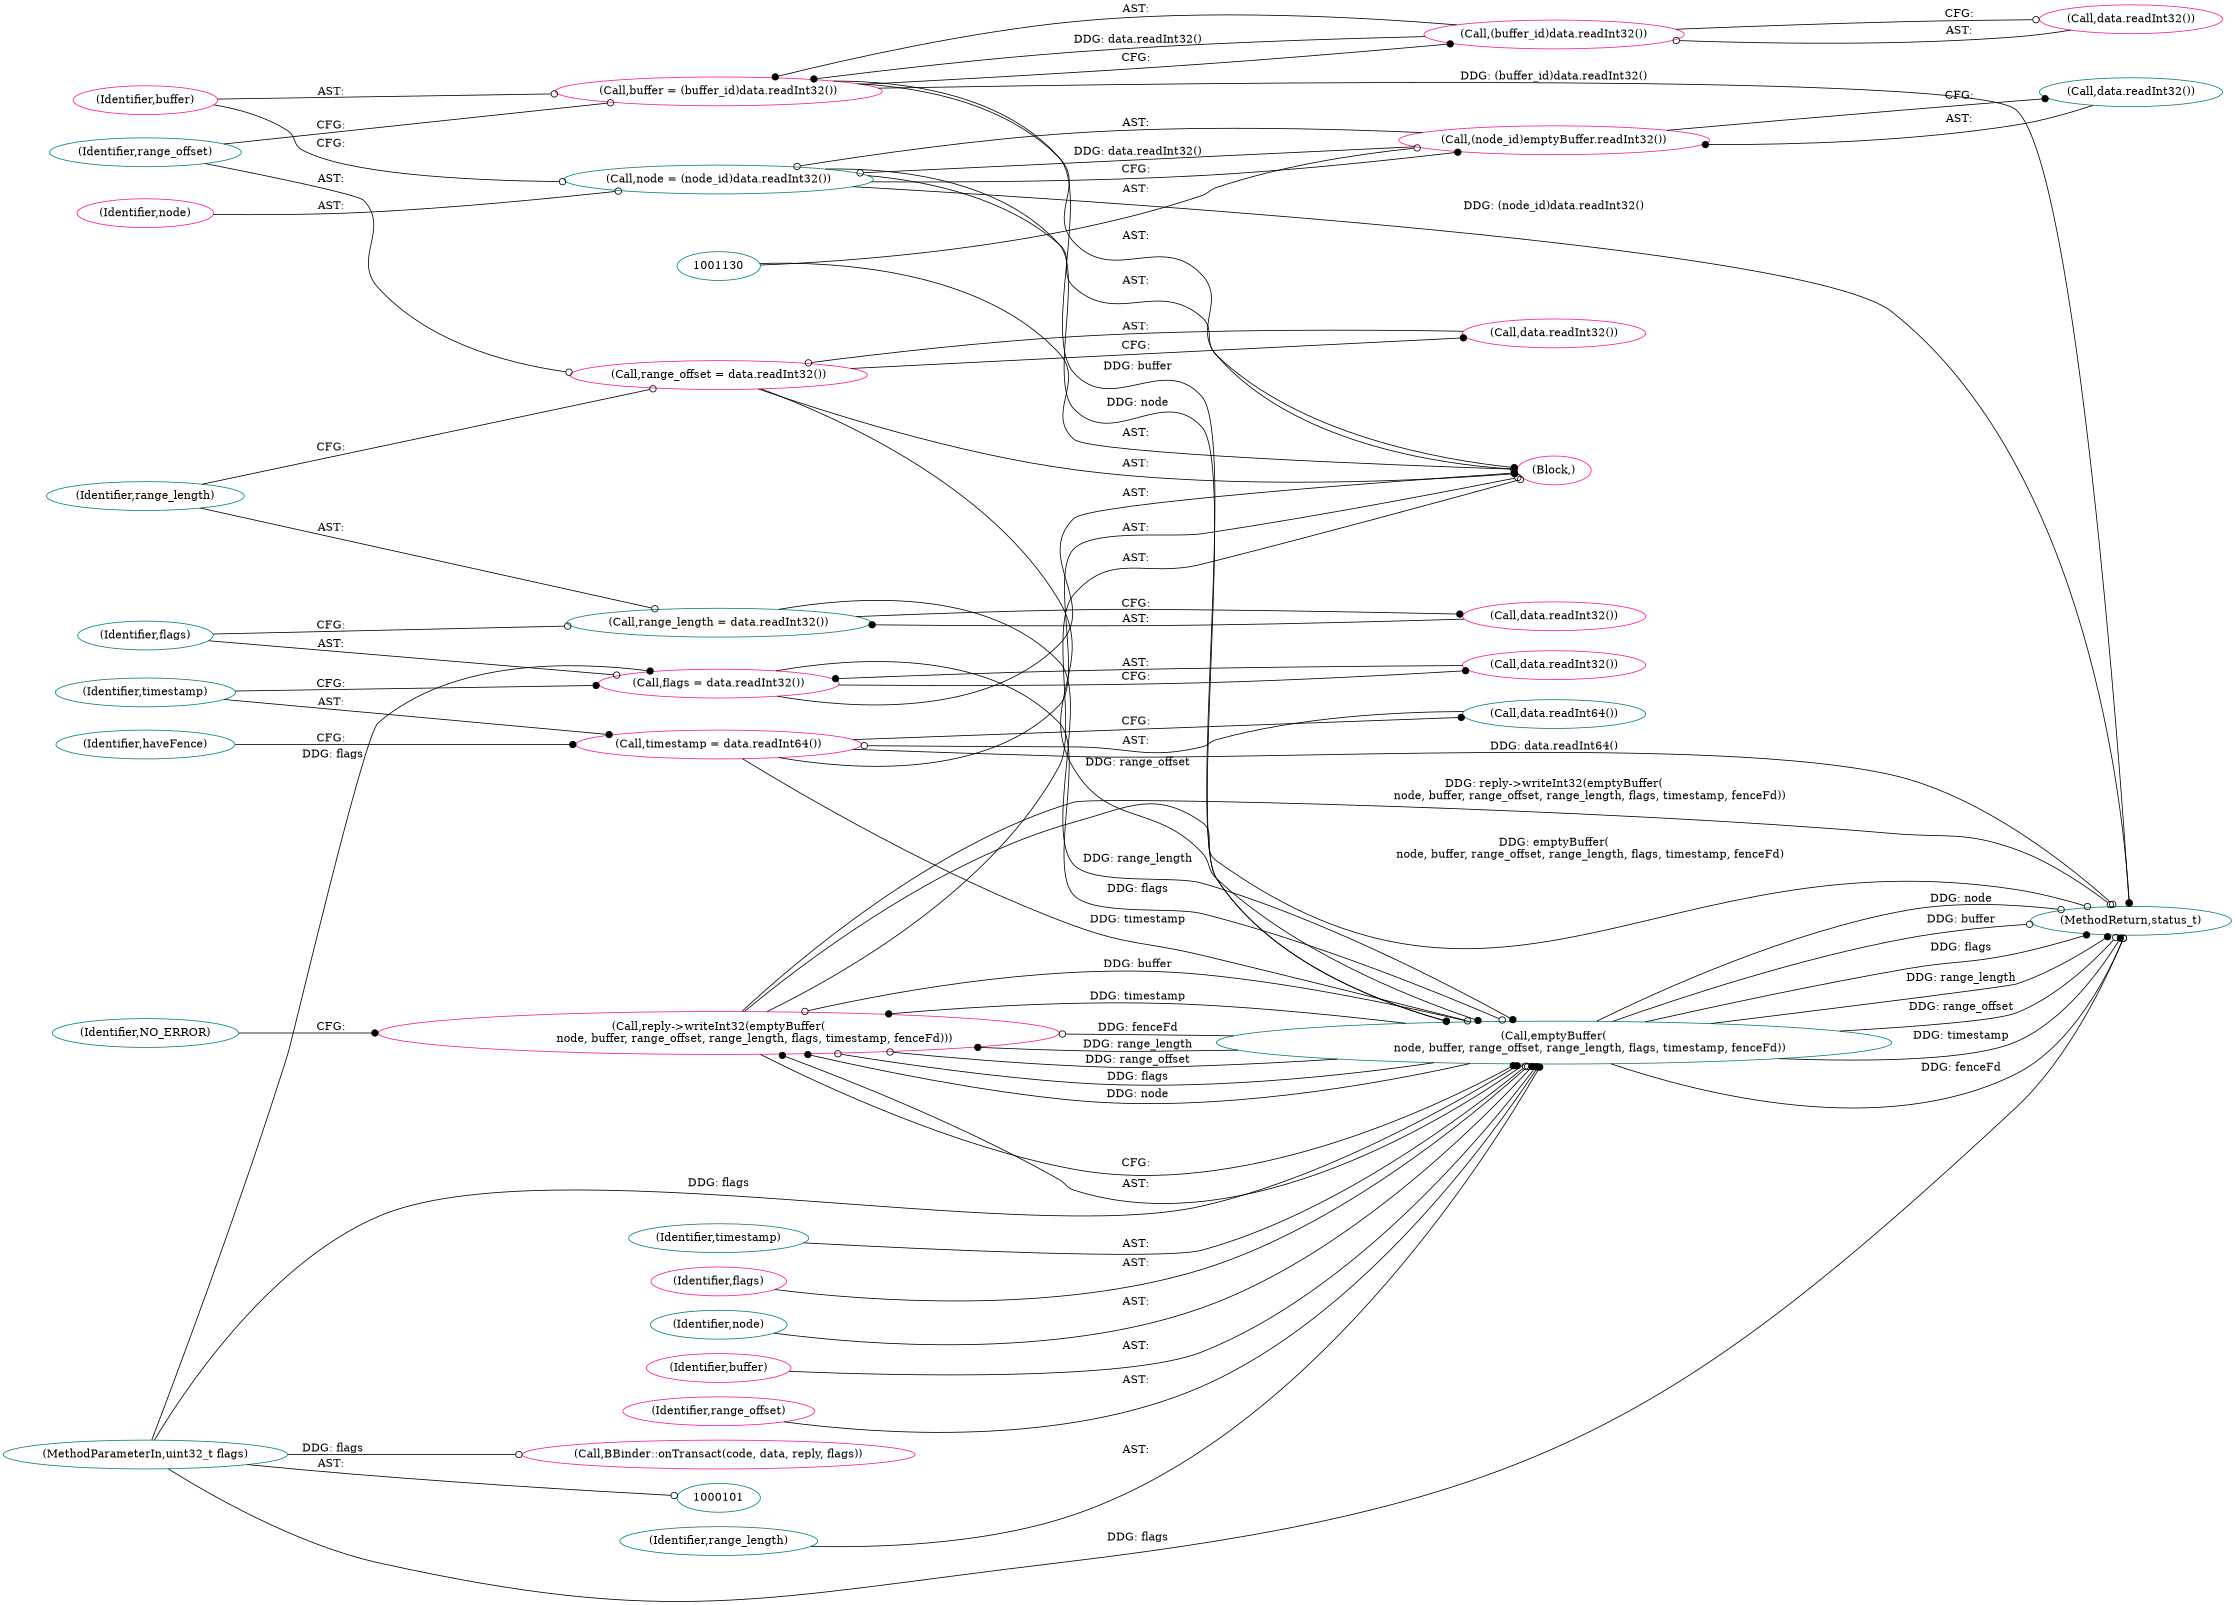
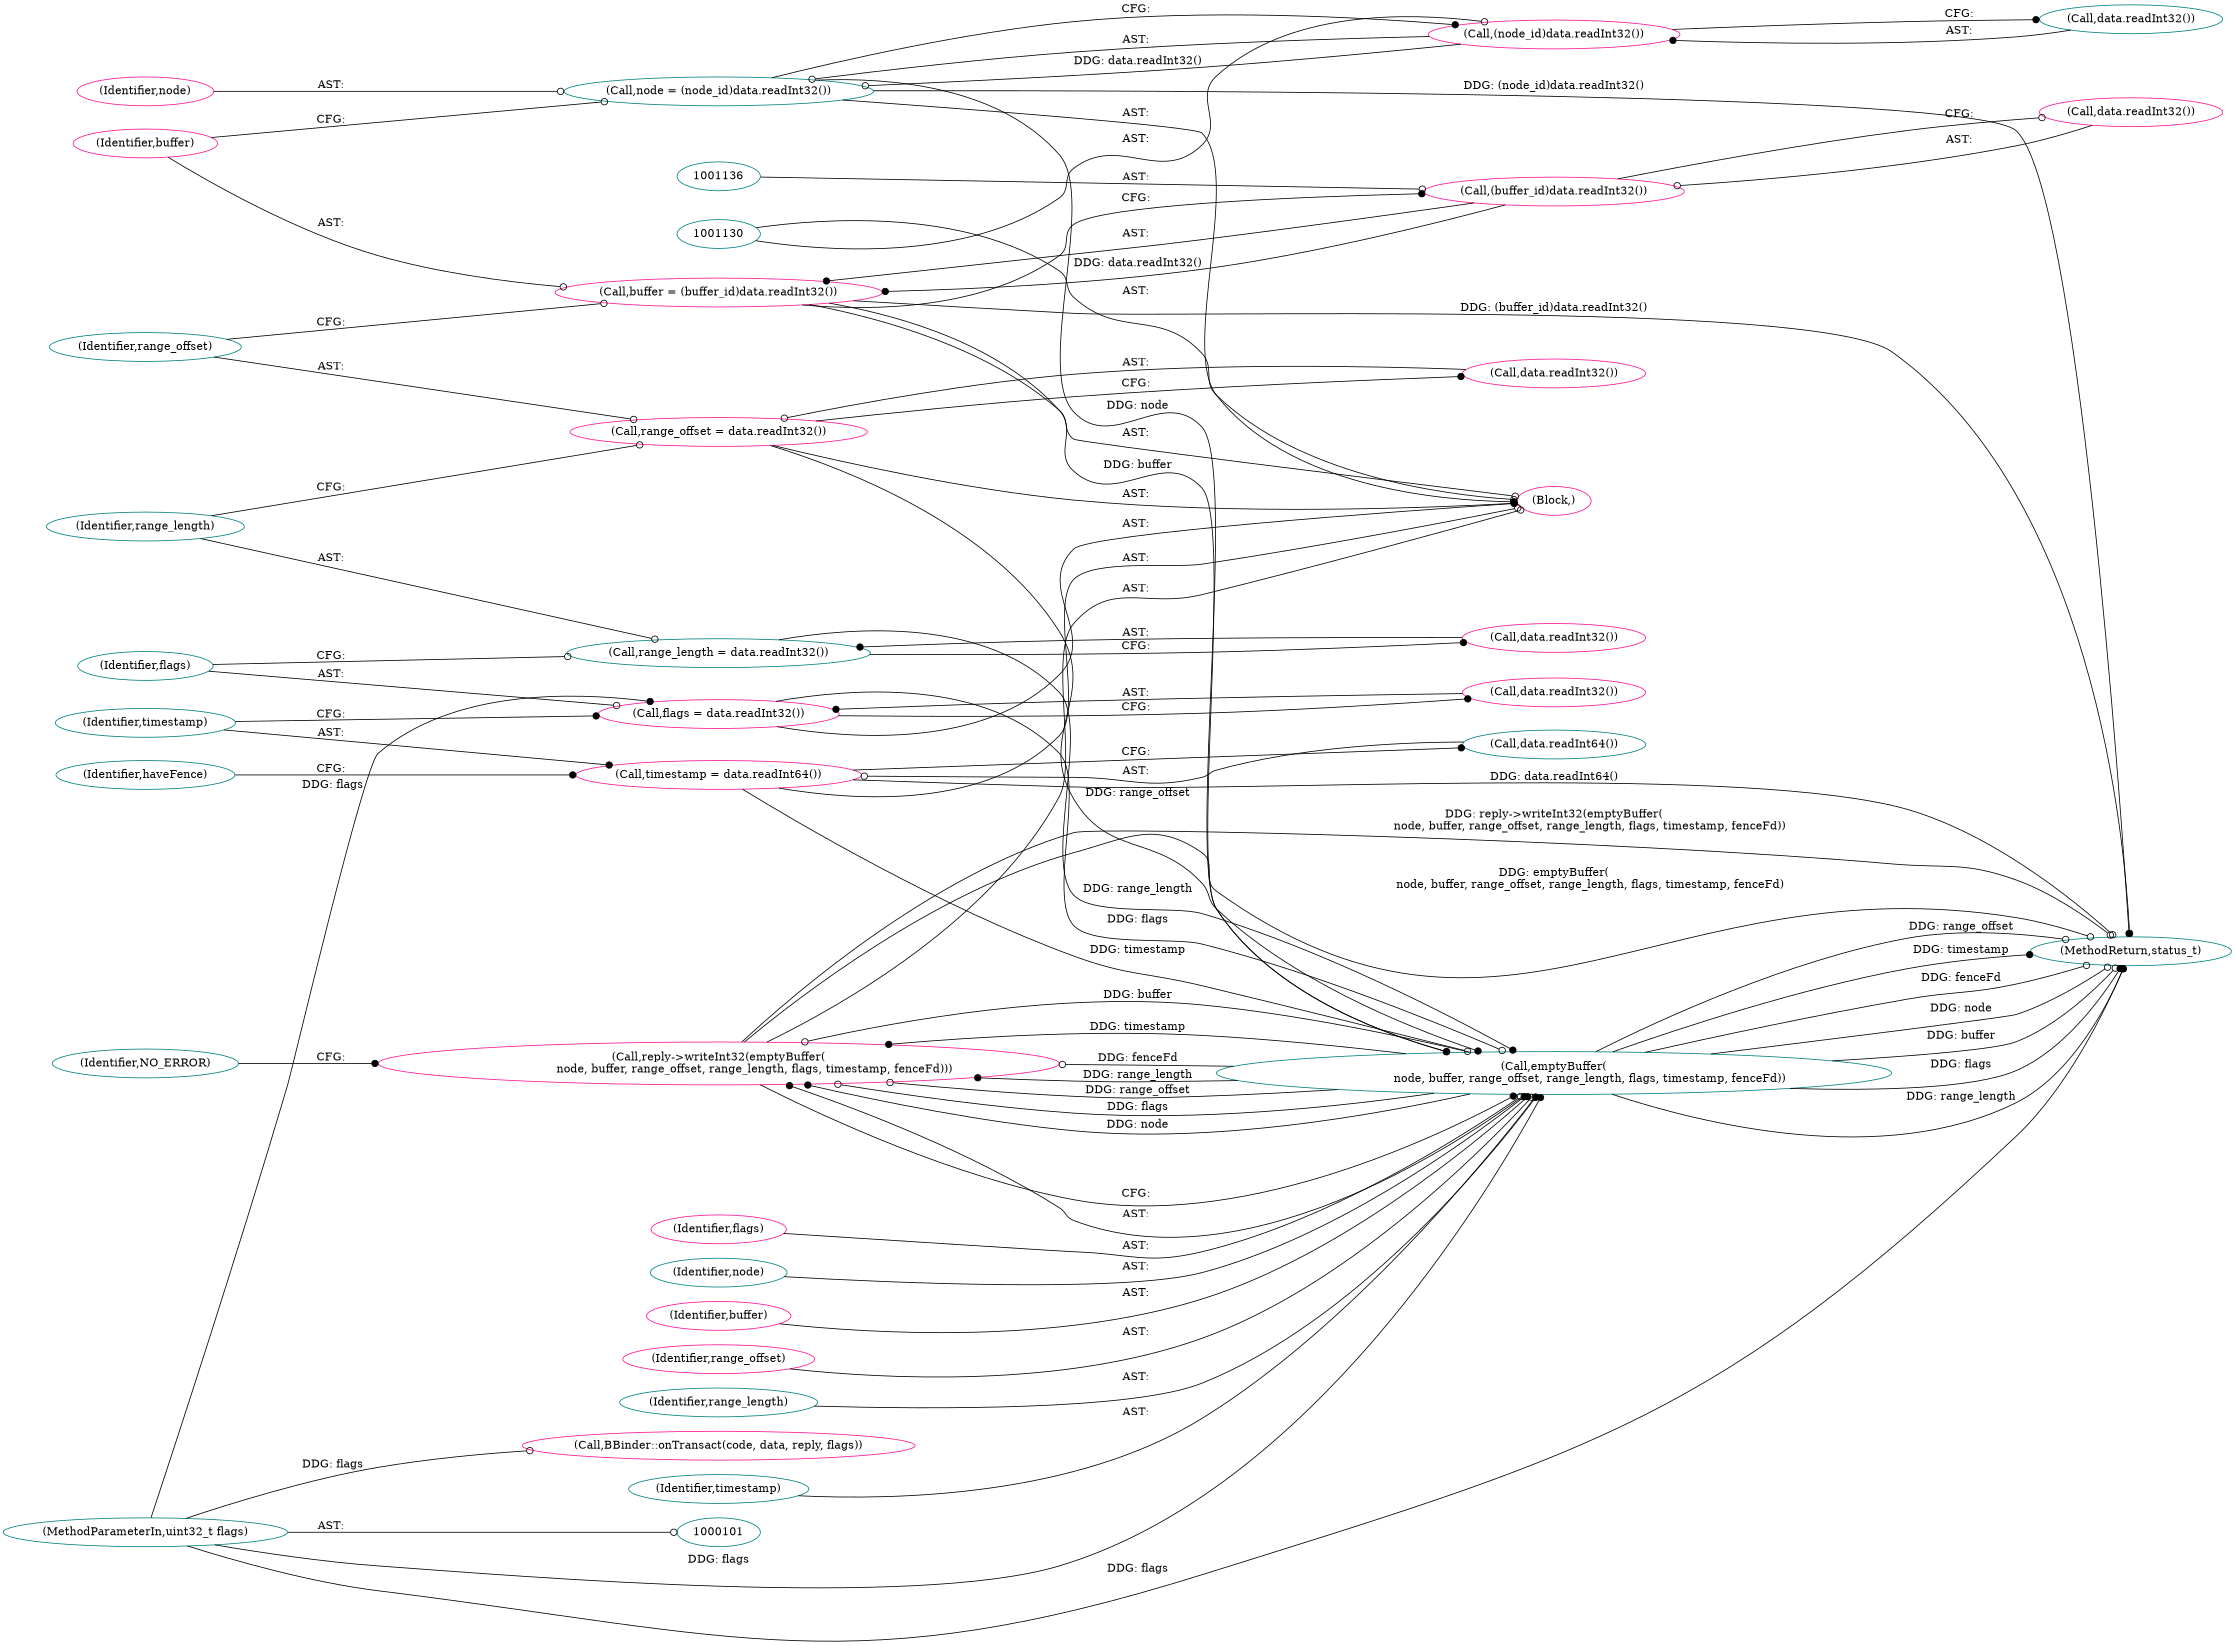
node "(Call,(node_id)emptyBuffer.readInt32())": label "(Call,(node_id)emptyBuffer.readInt32())" -> "(Call,(node_id)data.readInt32())"
node "1001136": added
